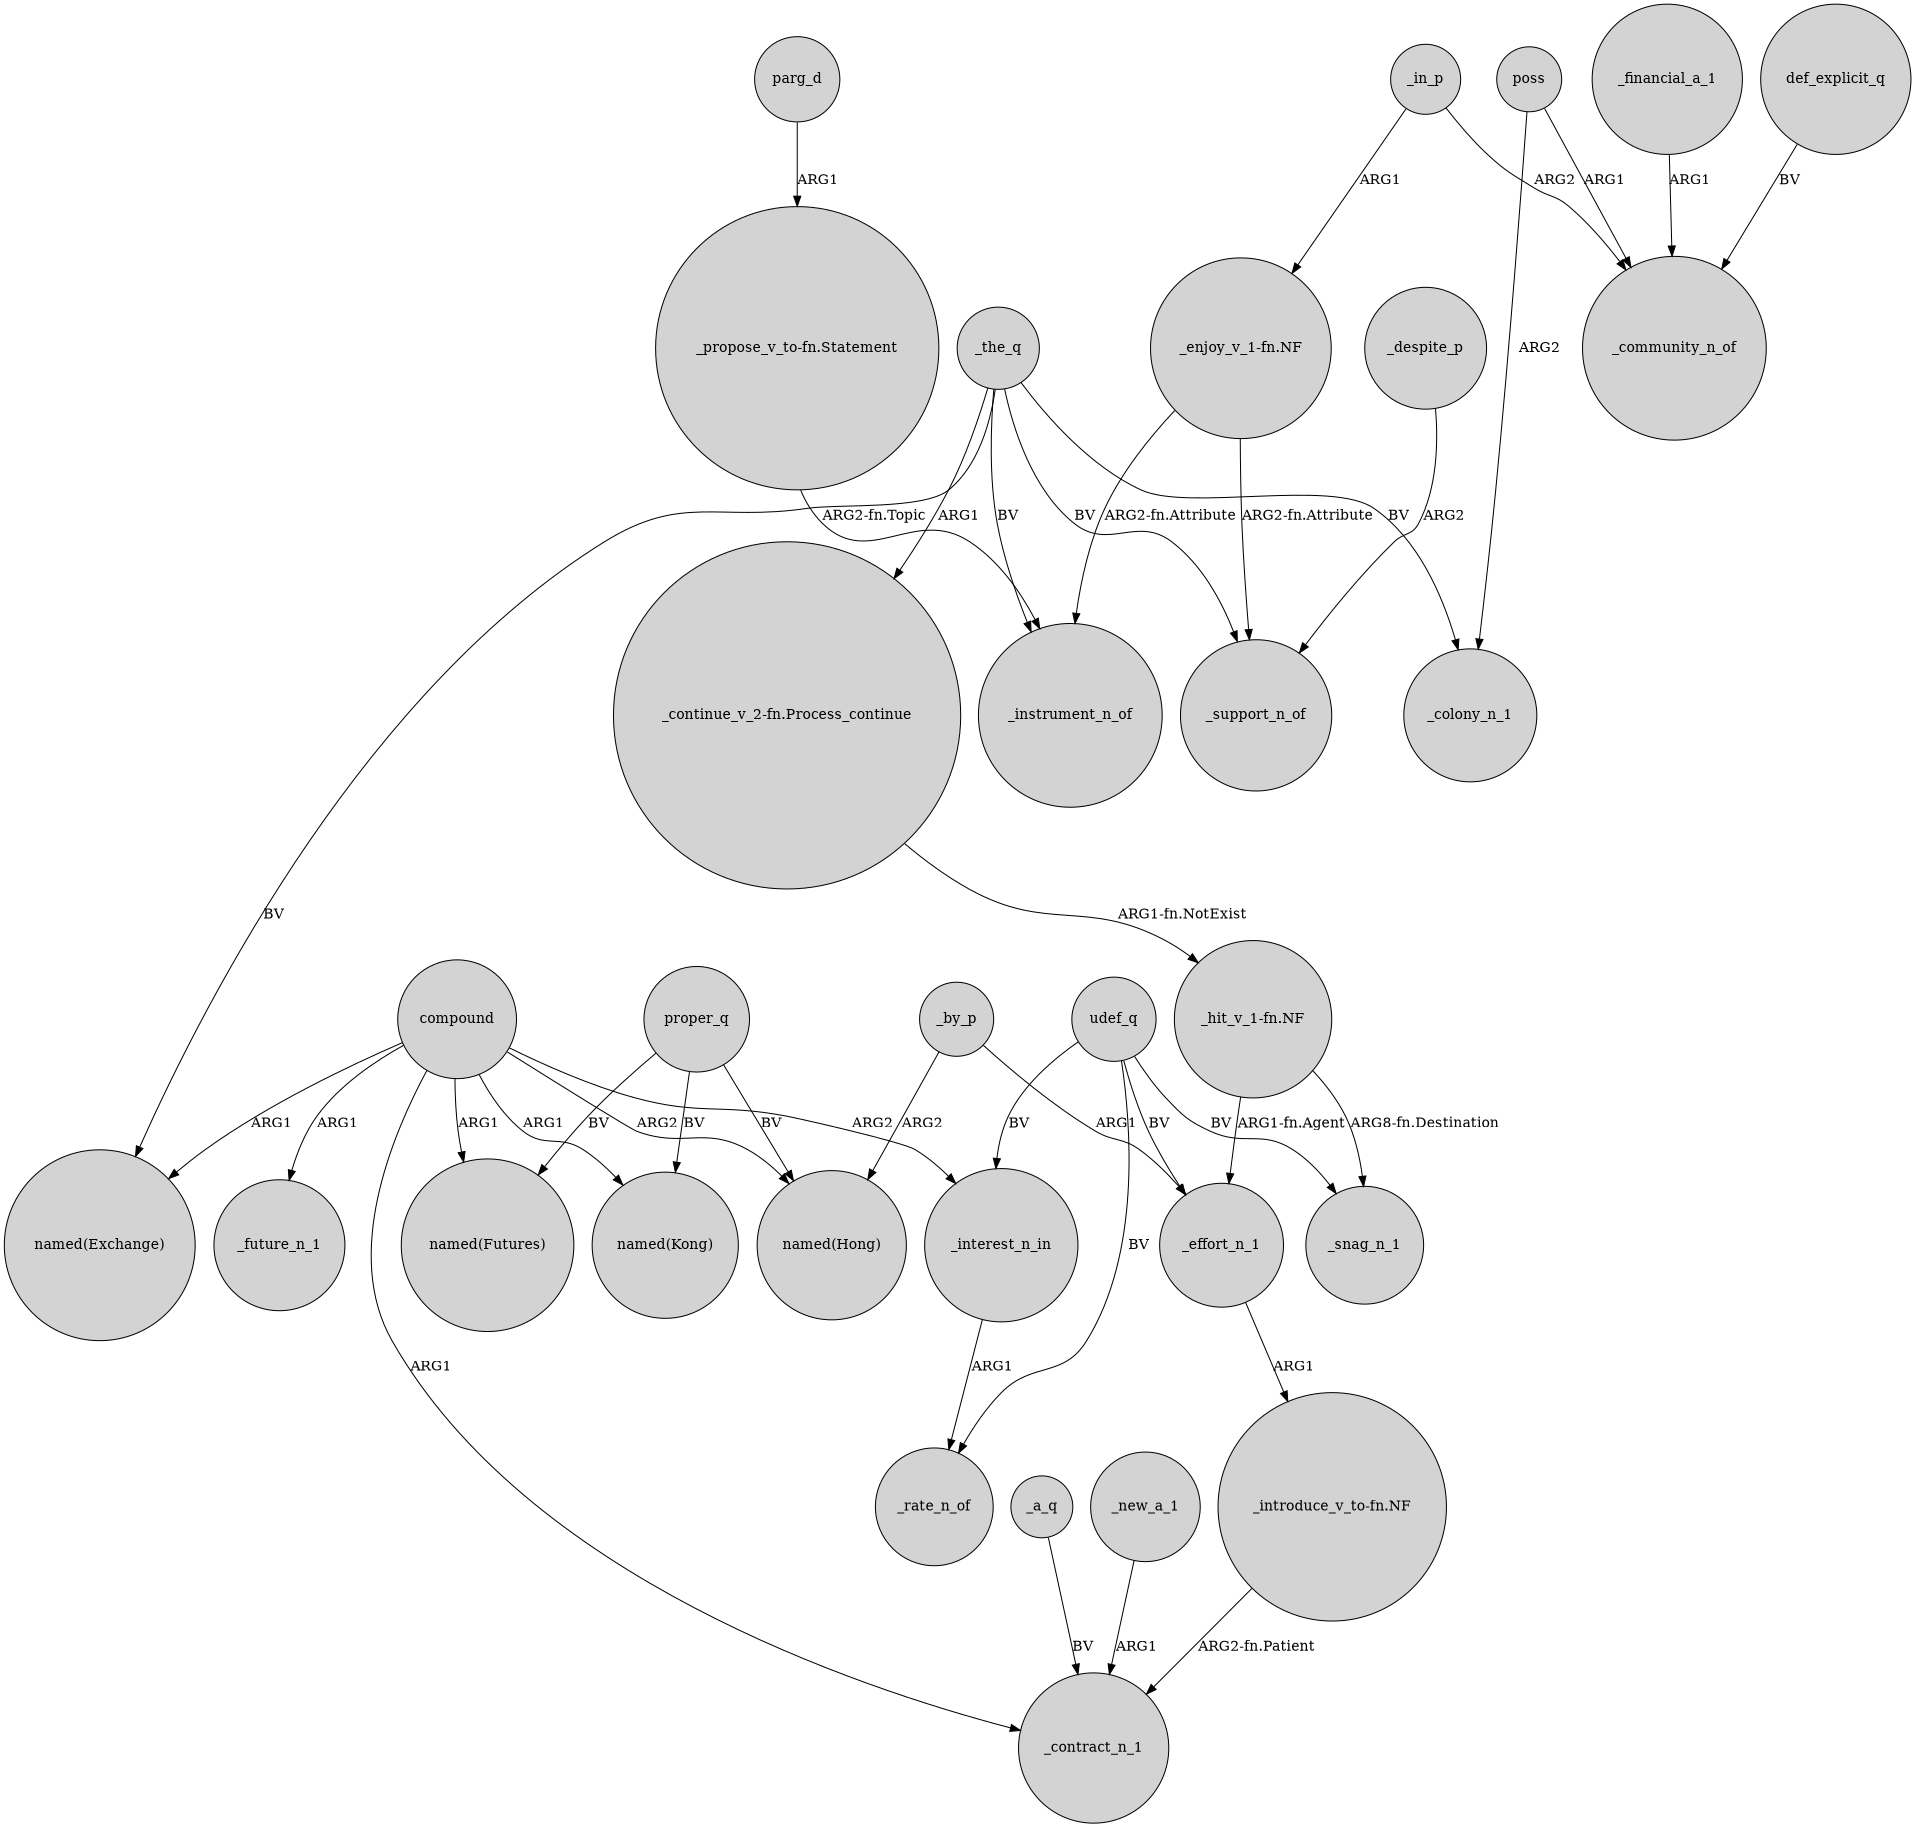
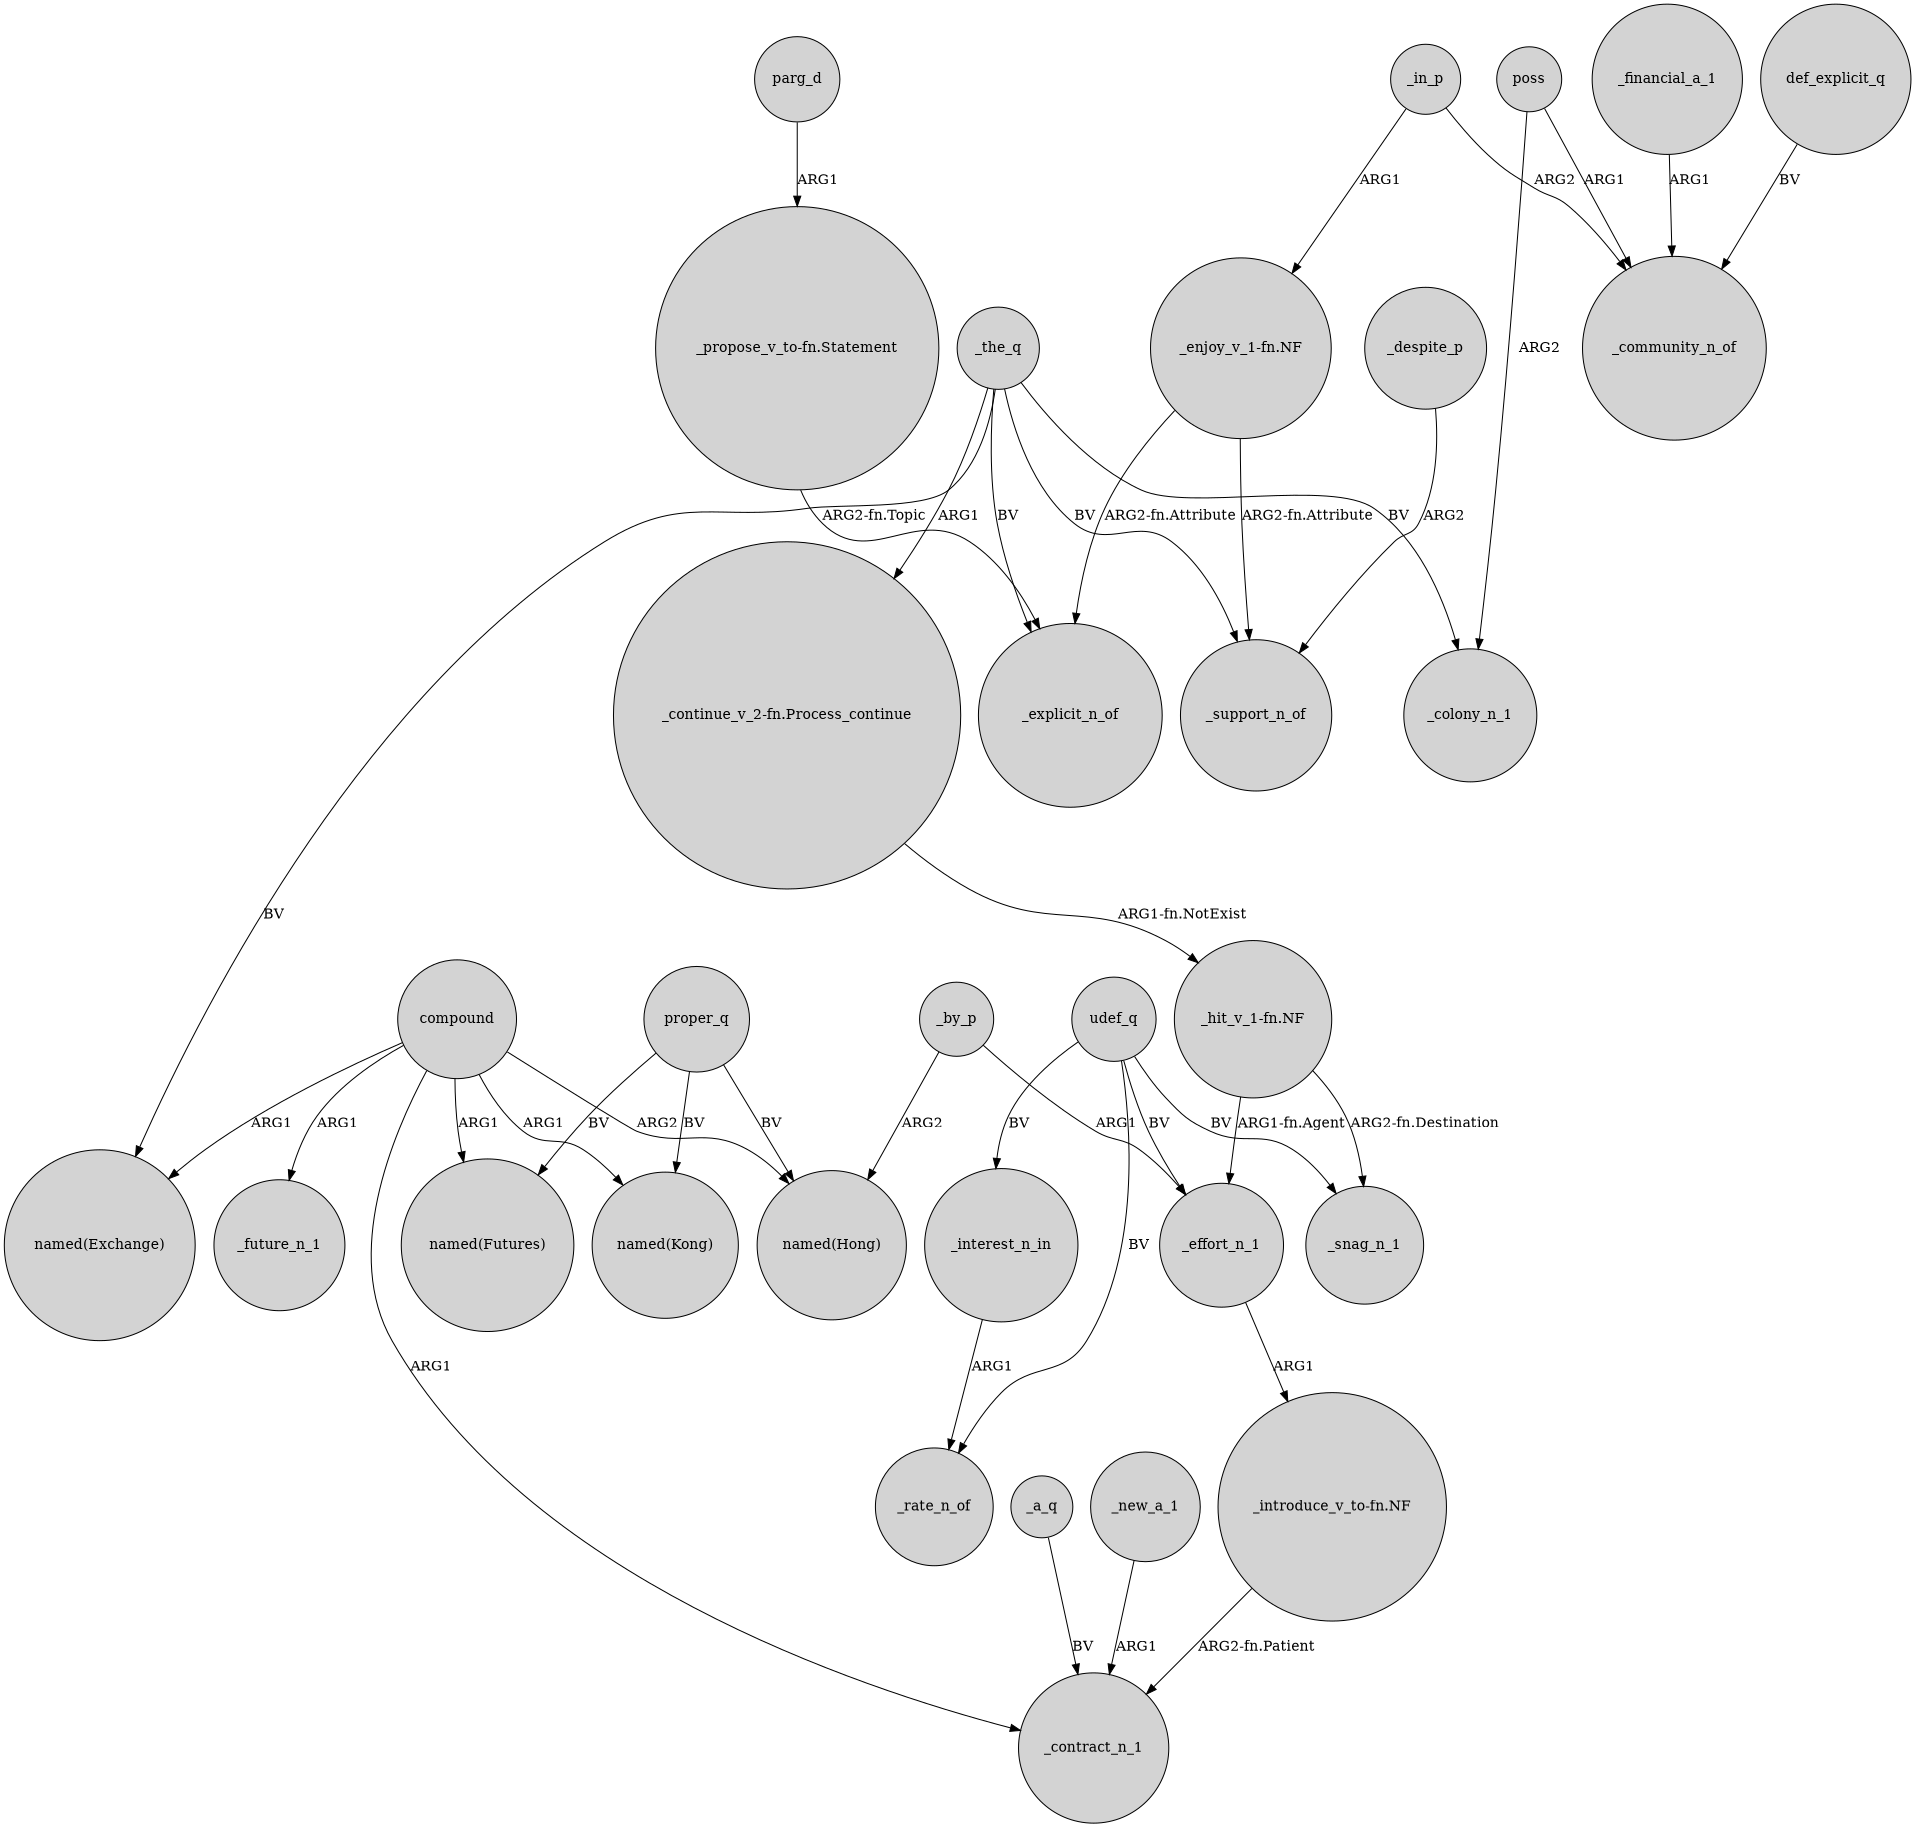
node "_instrument_n_of": label "_instrument_n_of" -> "_explicit_n_of"
edge "compound" -> "_interest_n_in": removed, label "ARG2"
edge "_hit_v_1-fn.NF" -> "_snag_n_1": label "ARG8-fn.Destination" -> "ARG2-fn.Destination"
